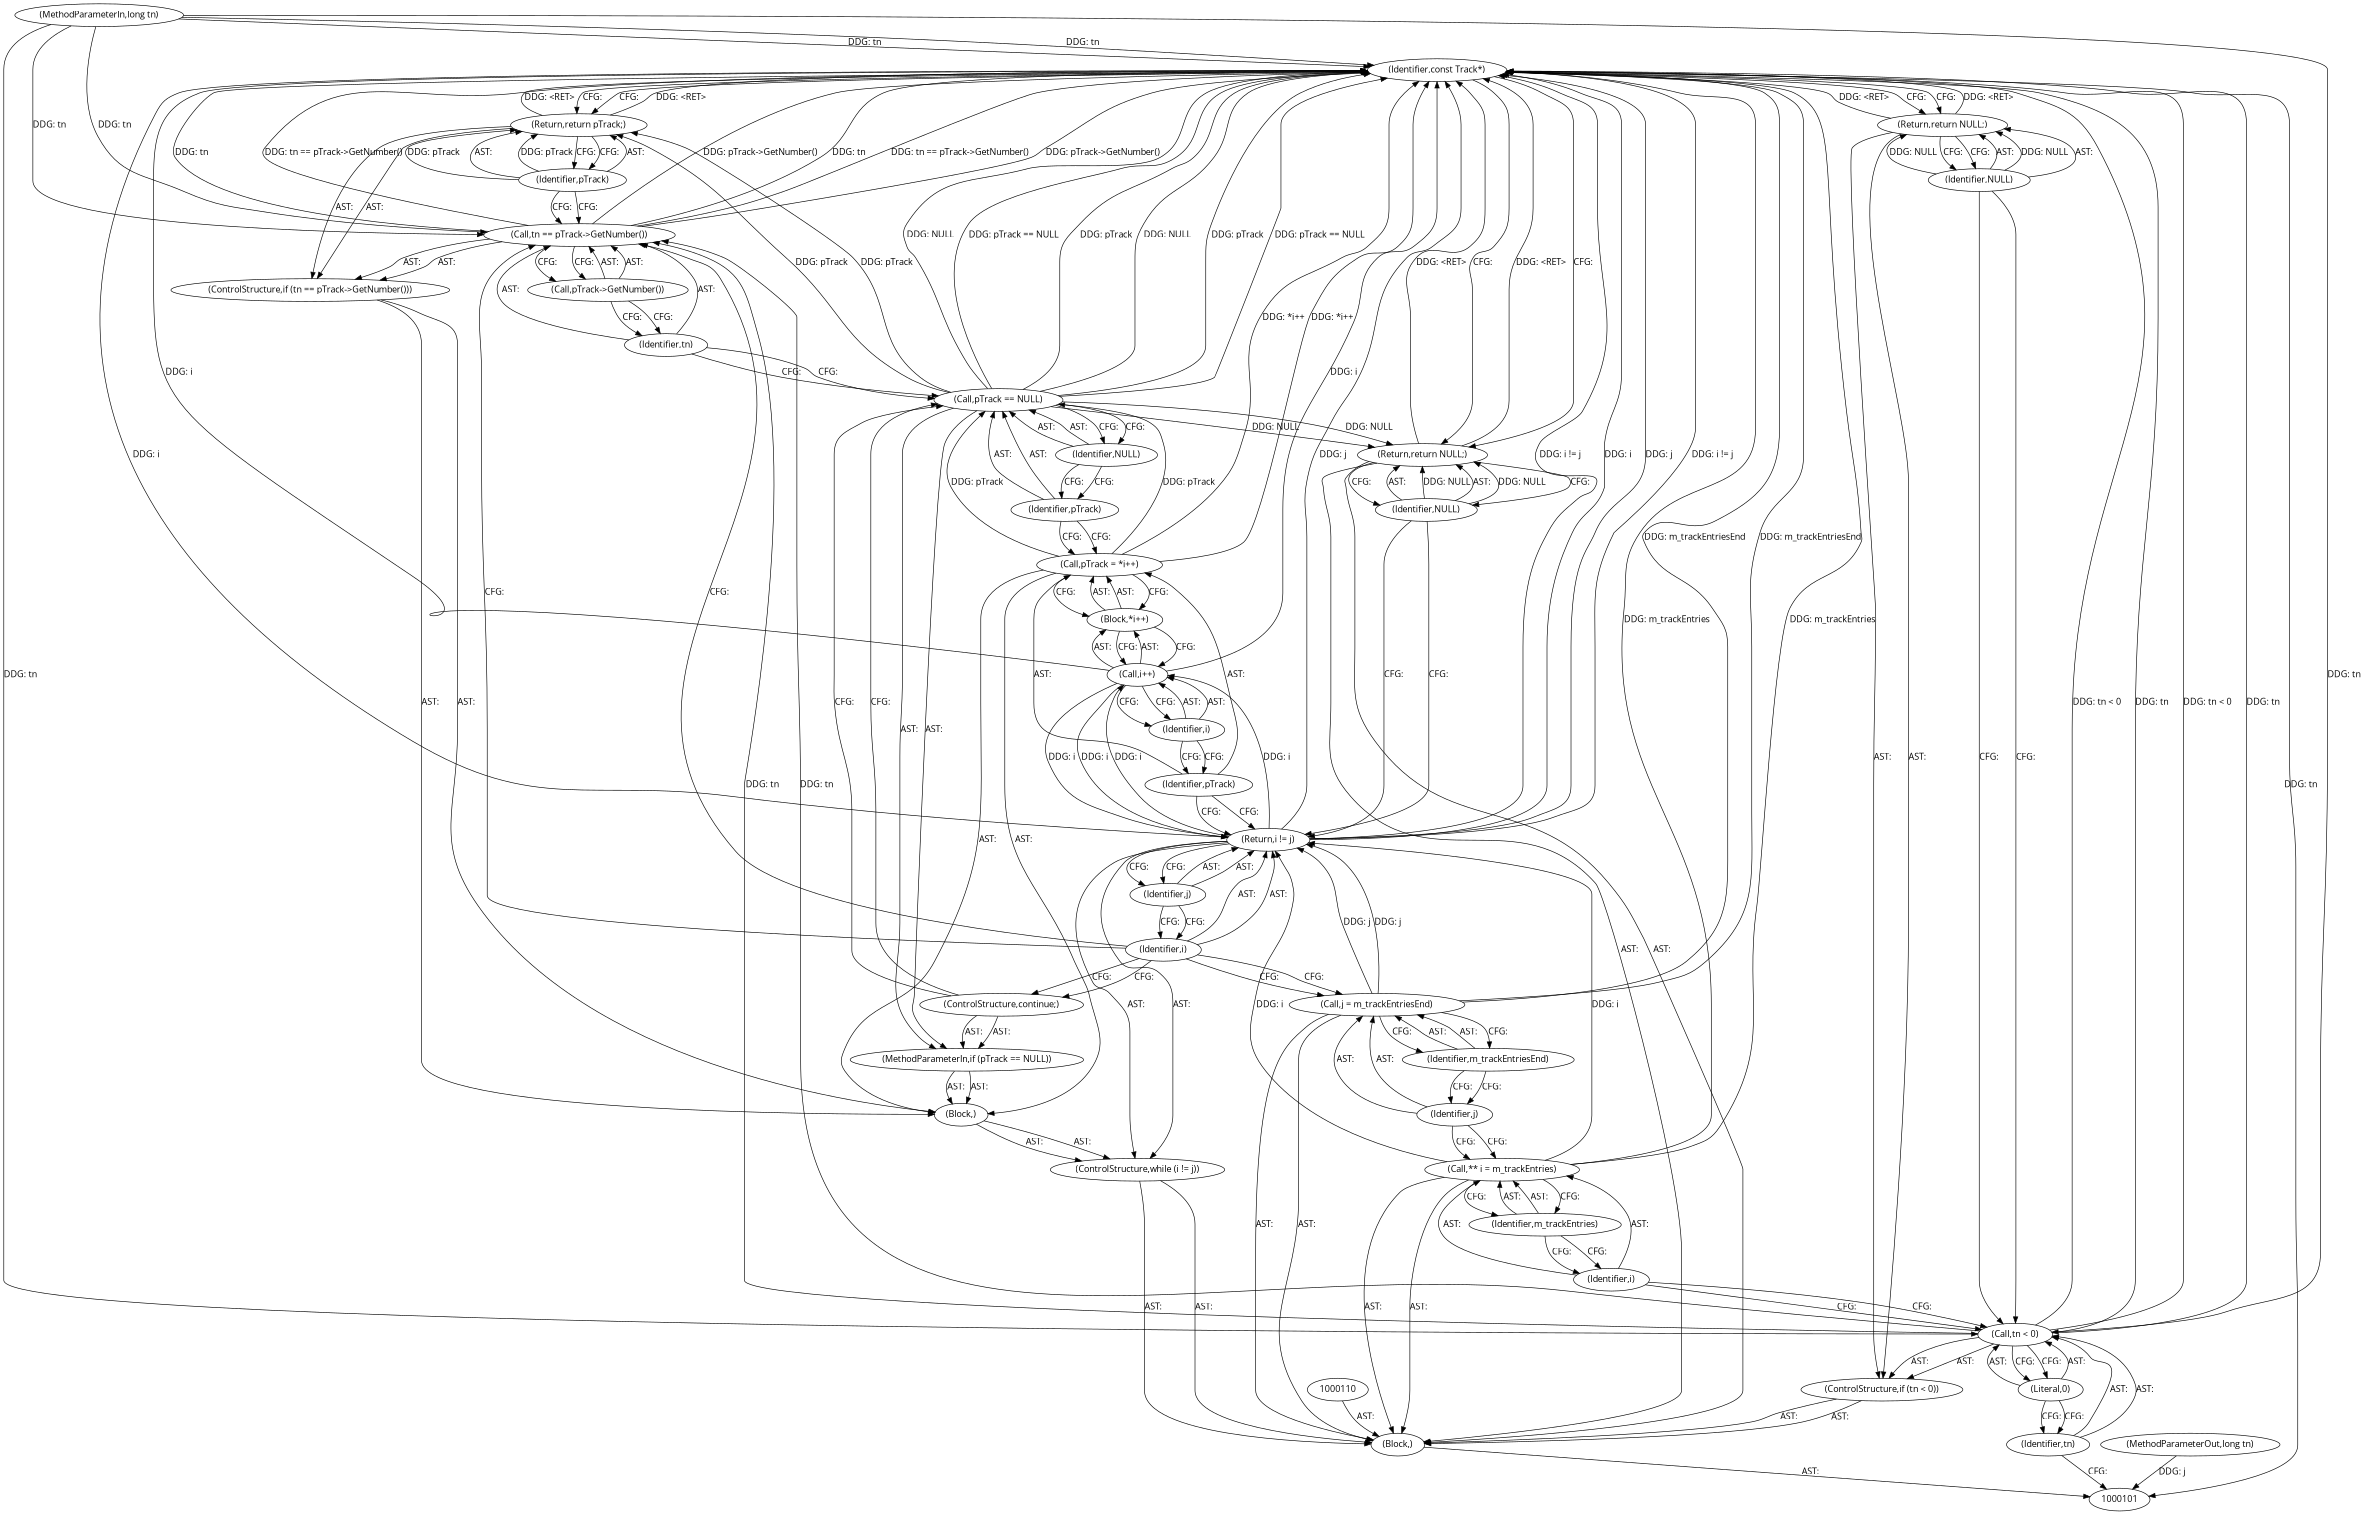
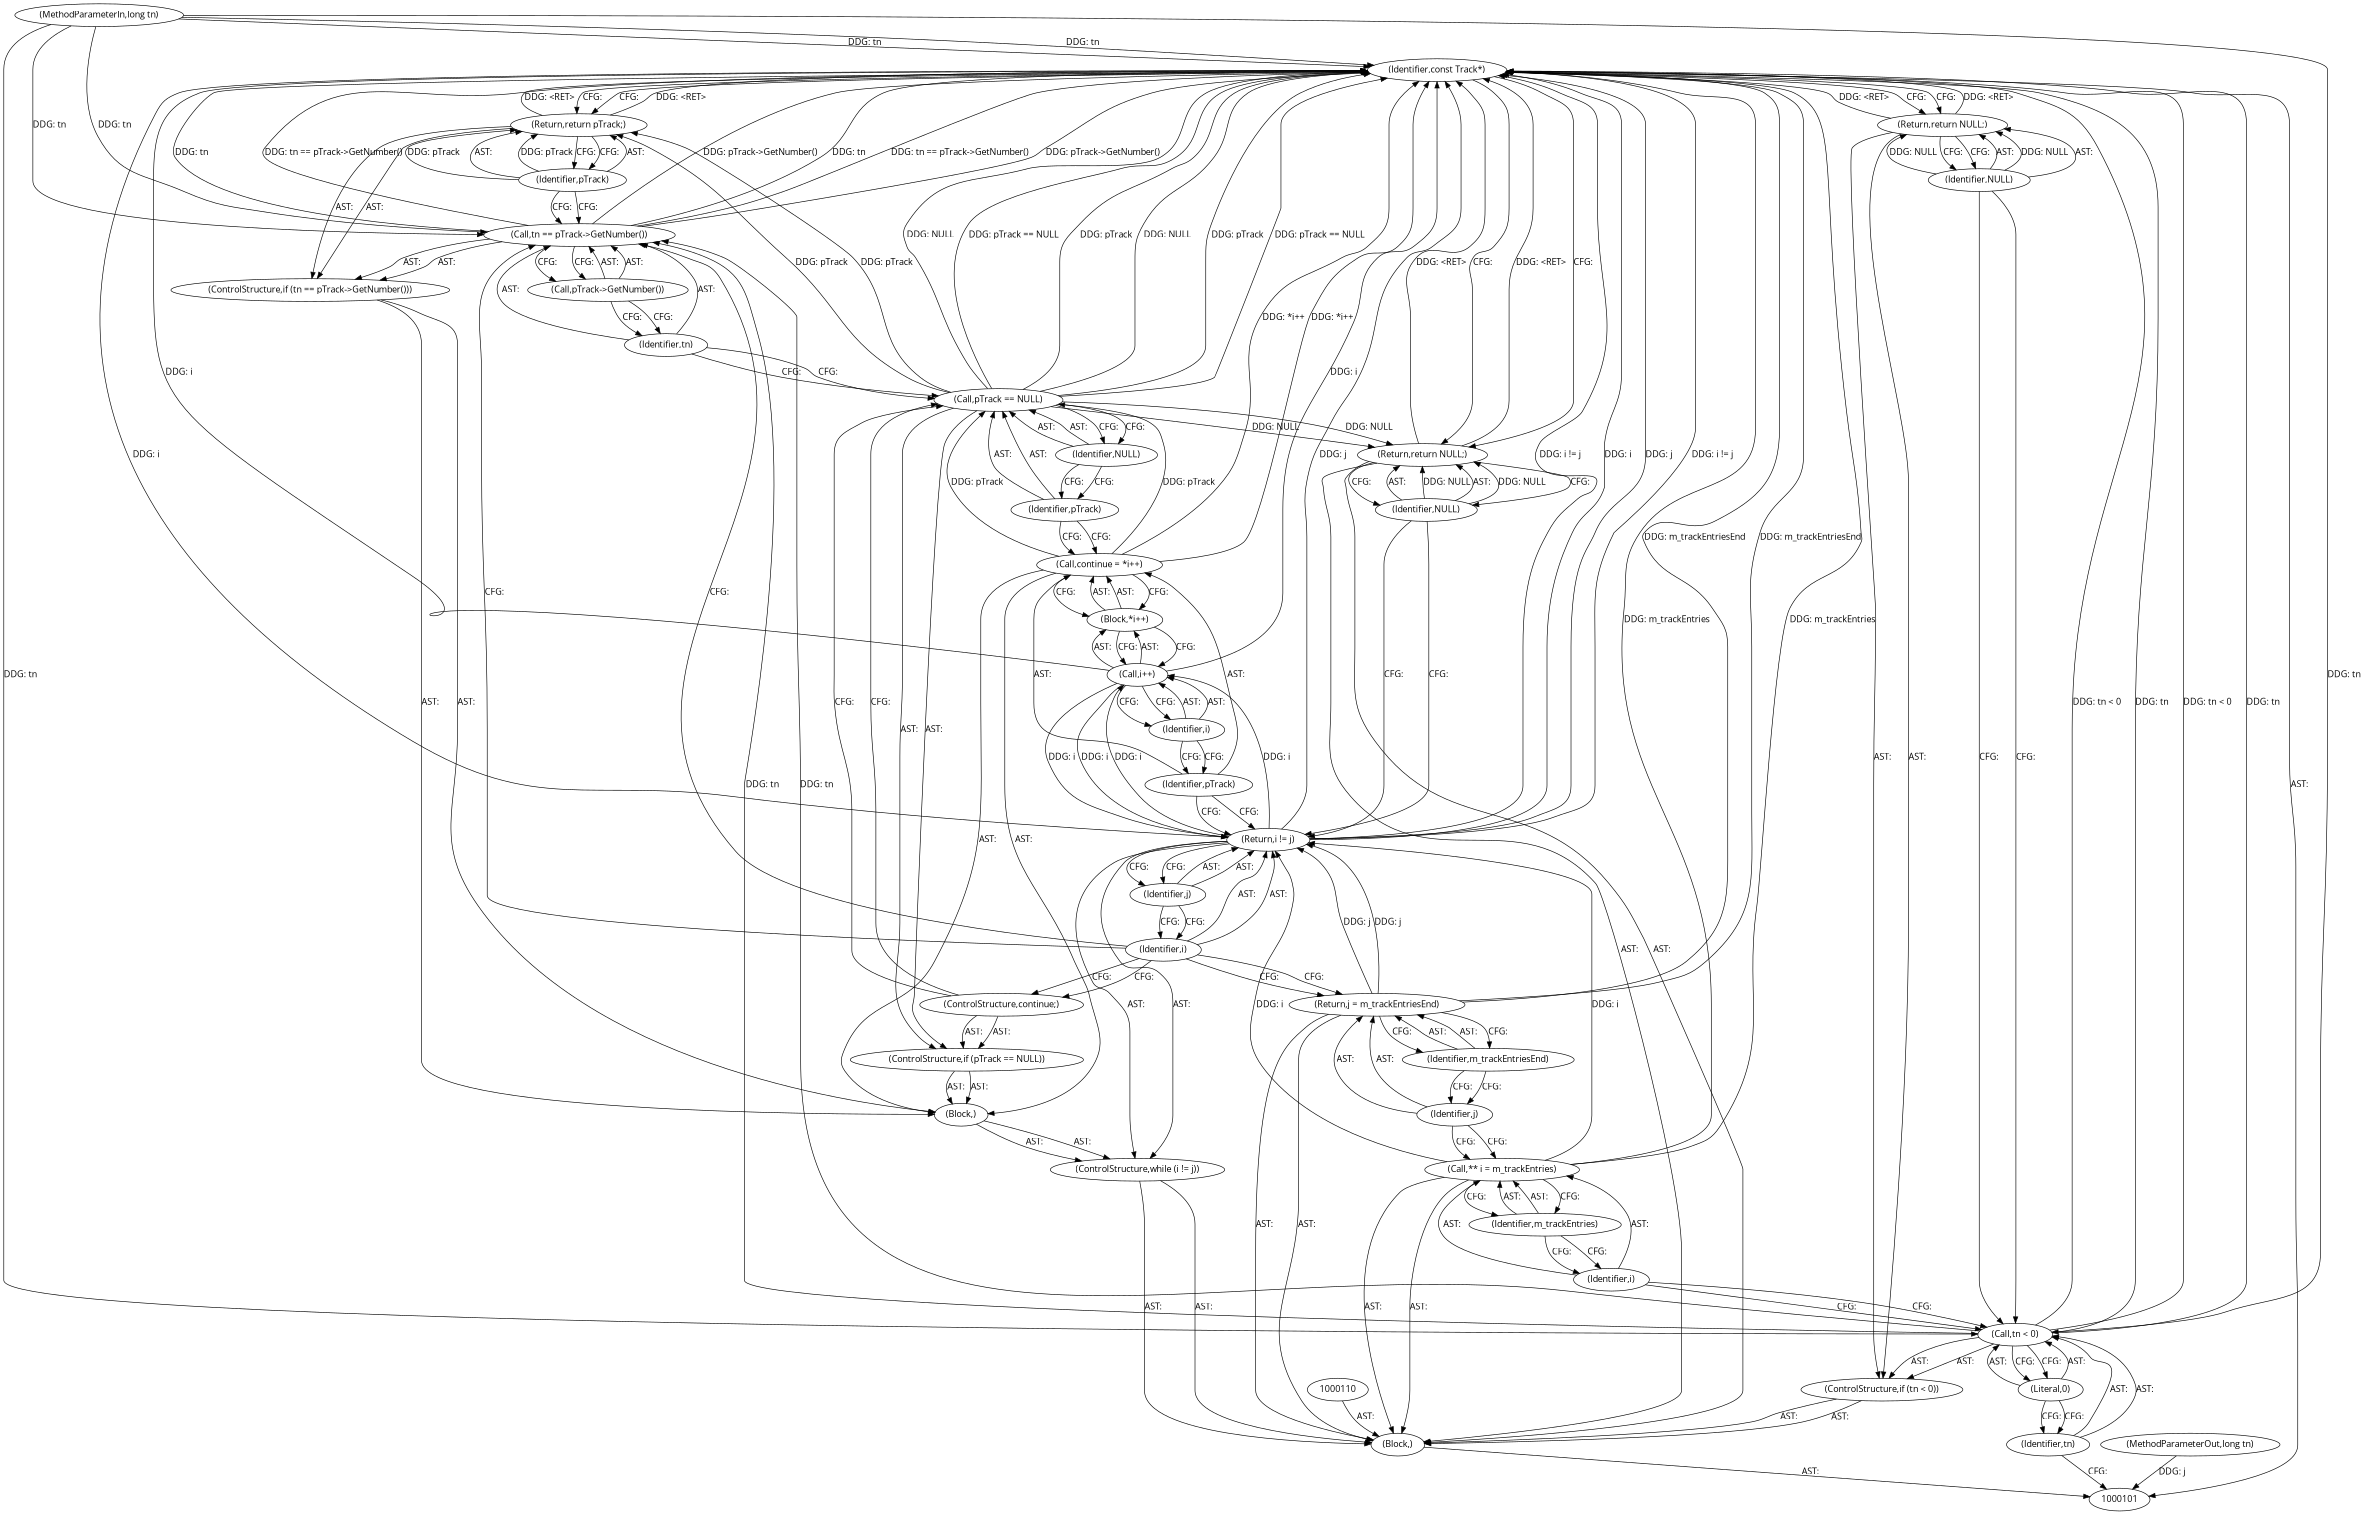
node "(Call,pTrack = *i++)": label "(Call,pTrack = *i++)" -> "(Call,continue = *i++)"
edge "(Identifier,const Track*)" -> "1000101": label "DDG: tn" -> "AST: "
node "(Call,j = m_trackEntriesEnd)": label "(Call,j = m_trackEntriesEnd)" -> "(Return,j = m_trackEntriesEnd)"
node "(MethodParameterIn,if (pTrack == NULL))": label "(MethodParameterIn,if (pTrack == NULL))" -> "(ControlStructure,if (pTrack == NULL))"
